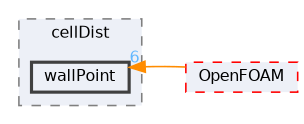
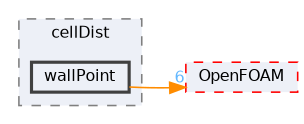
edge "OpenFOAM" -> "wallPoint": reversed
